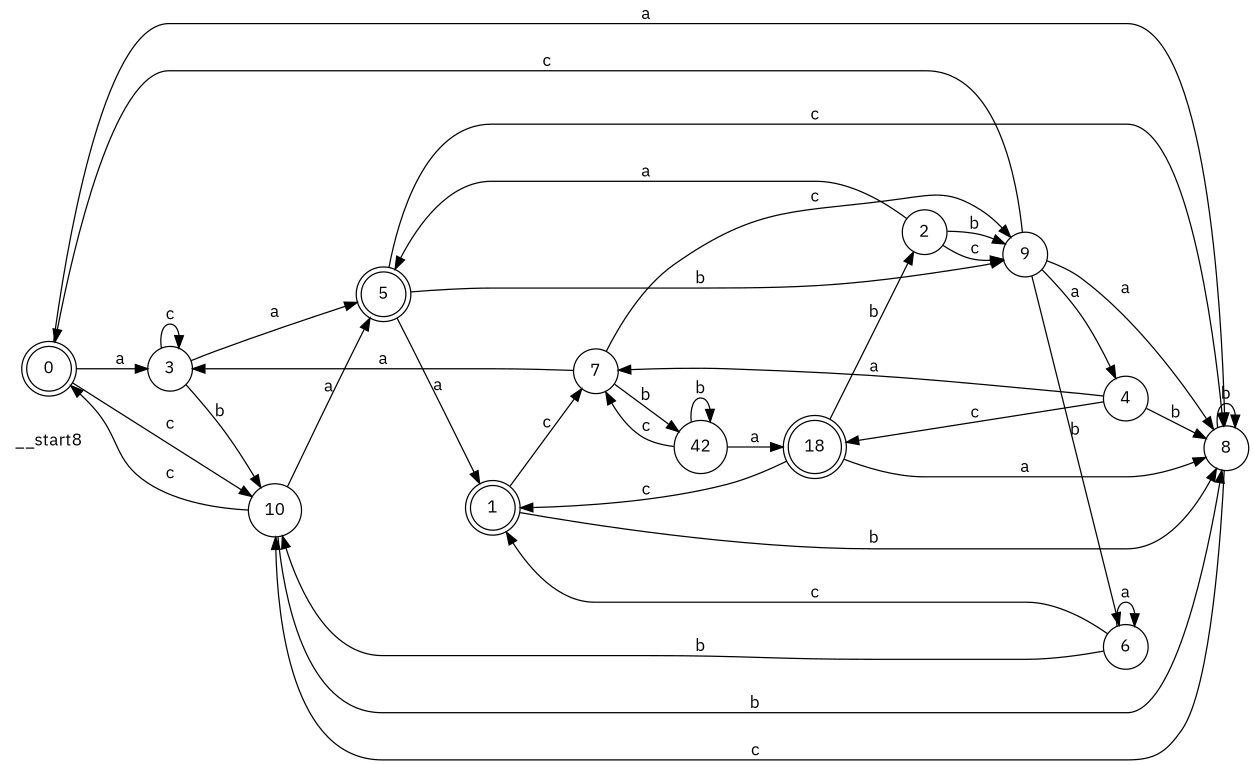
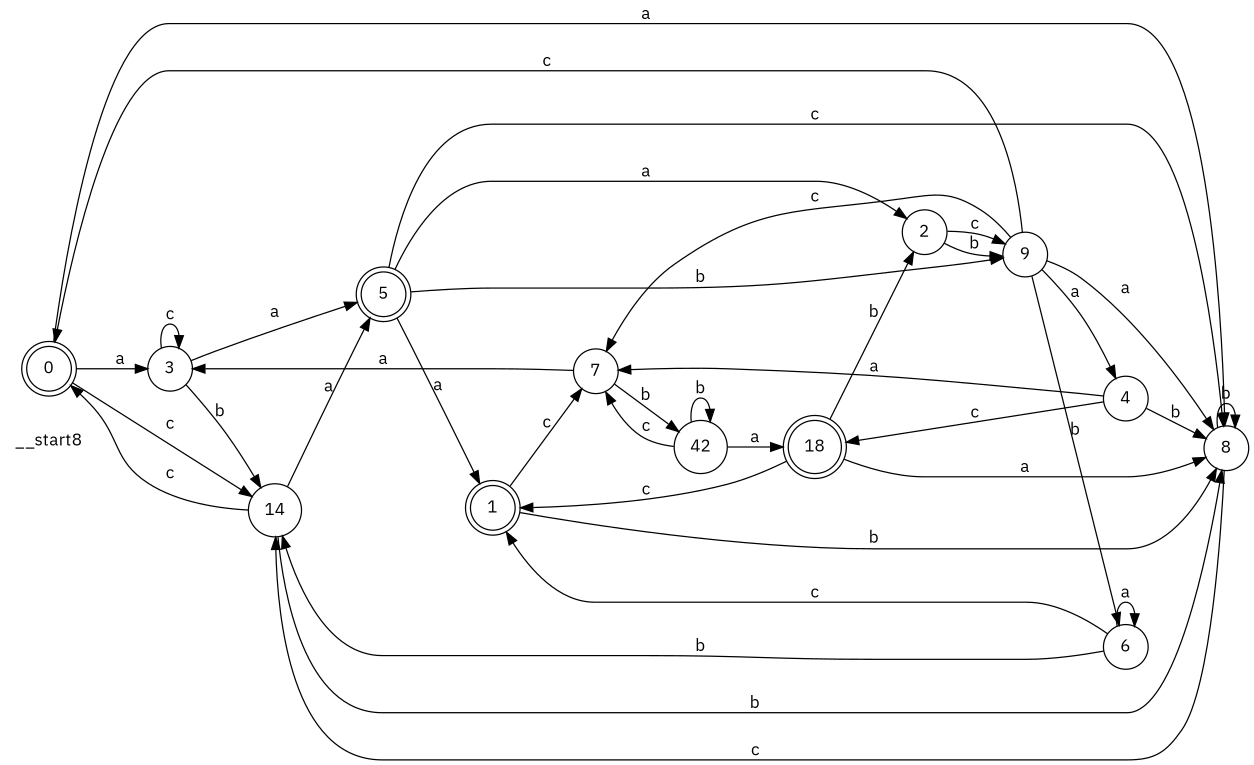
edge "2" -> "5": reversed
edge "7" -> "9": reversed
node "10": label "10" -> "14"
